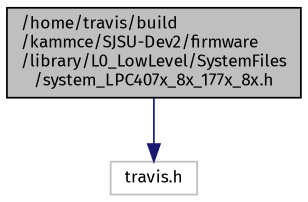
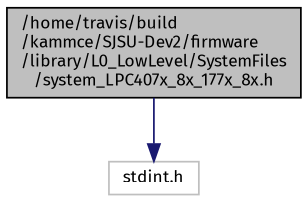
node "travis.h": label "travis.h" -> "stdint.h"
